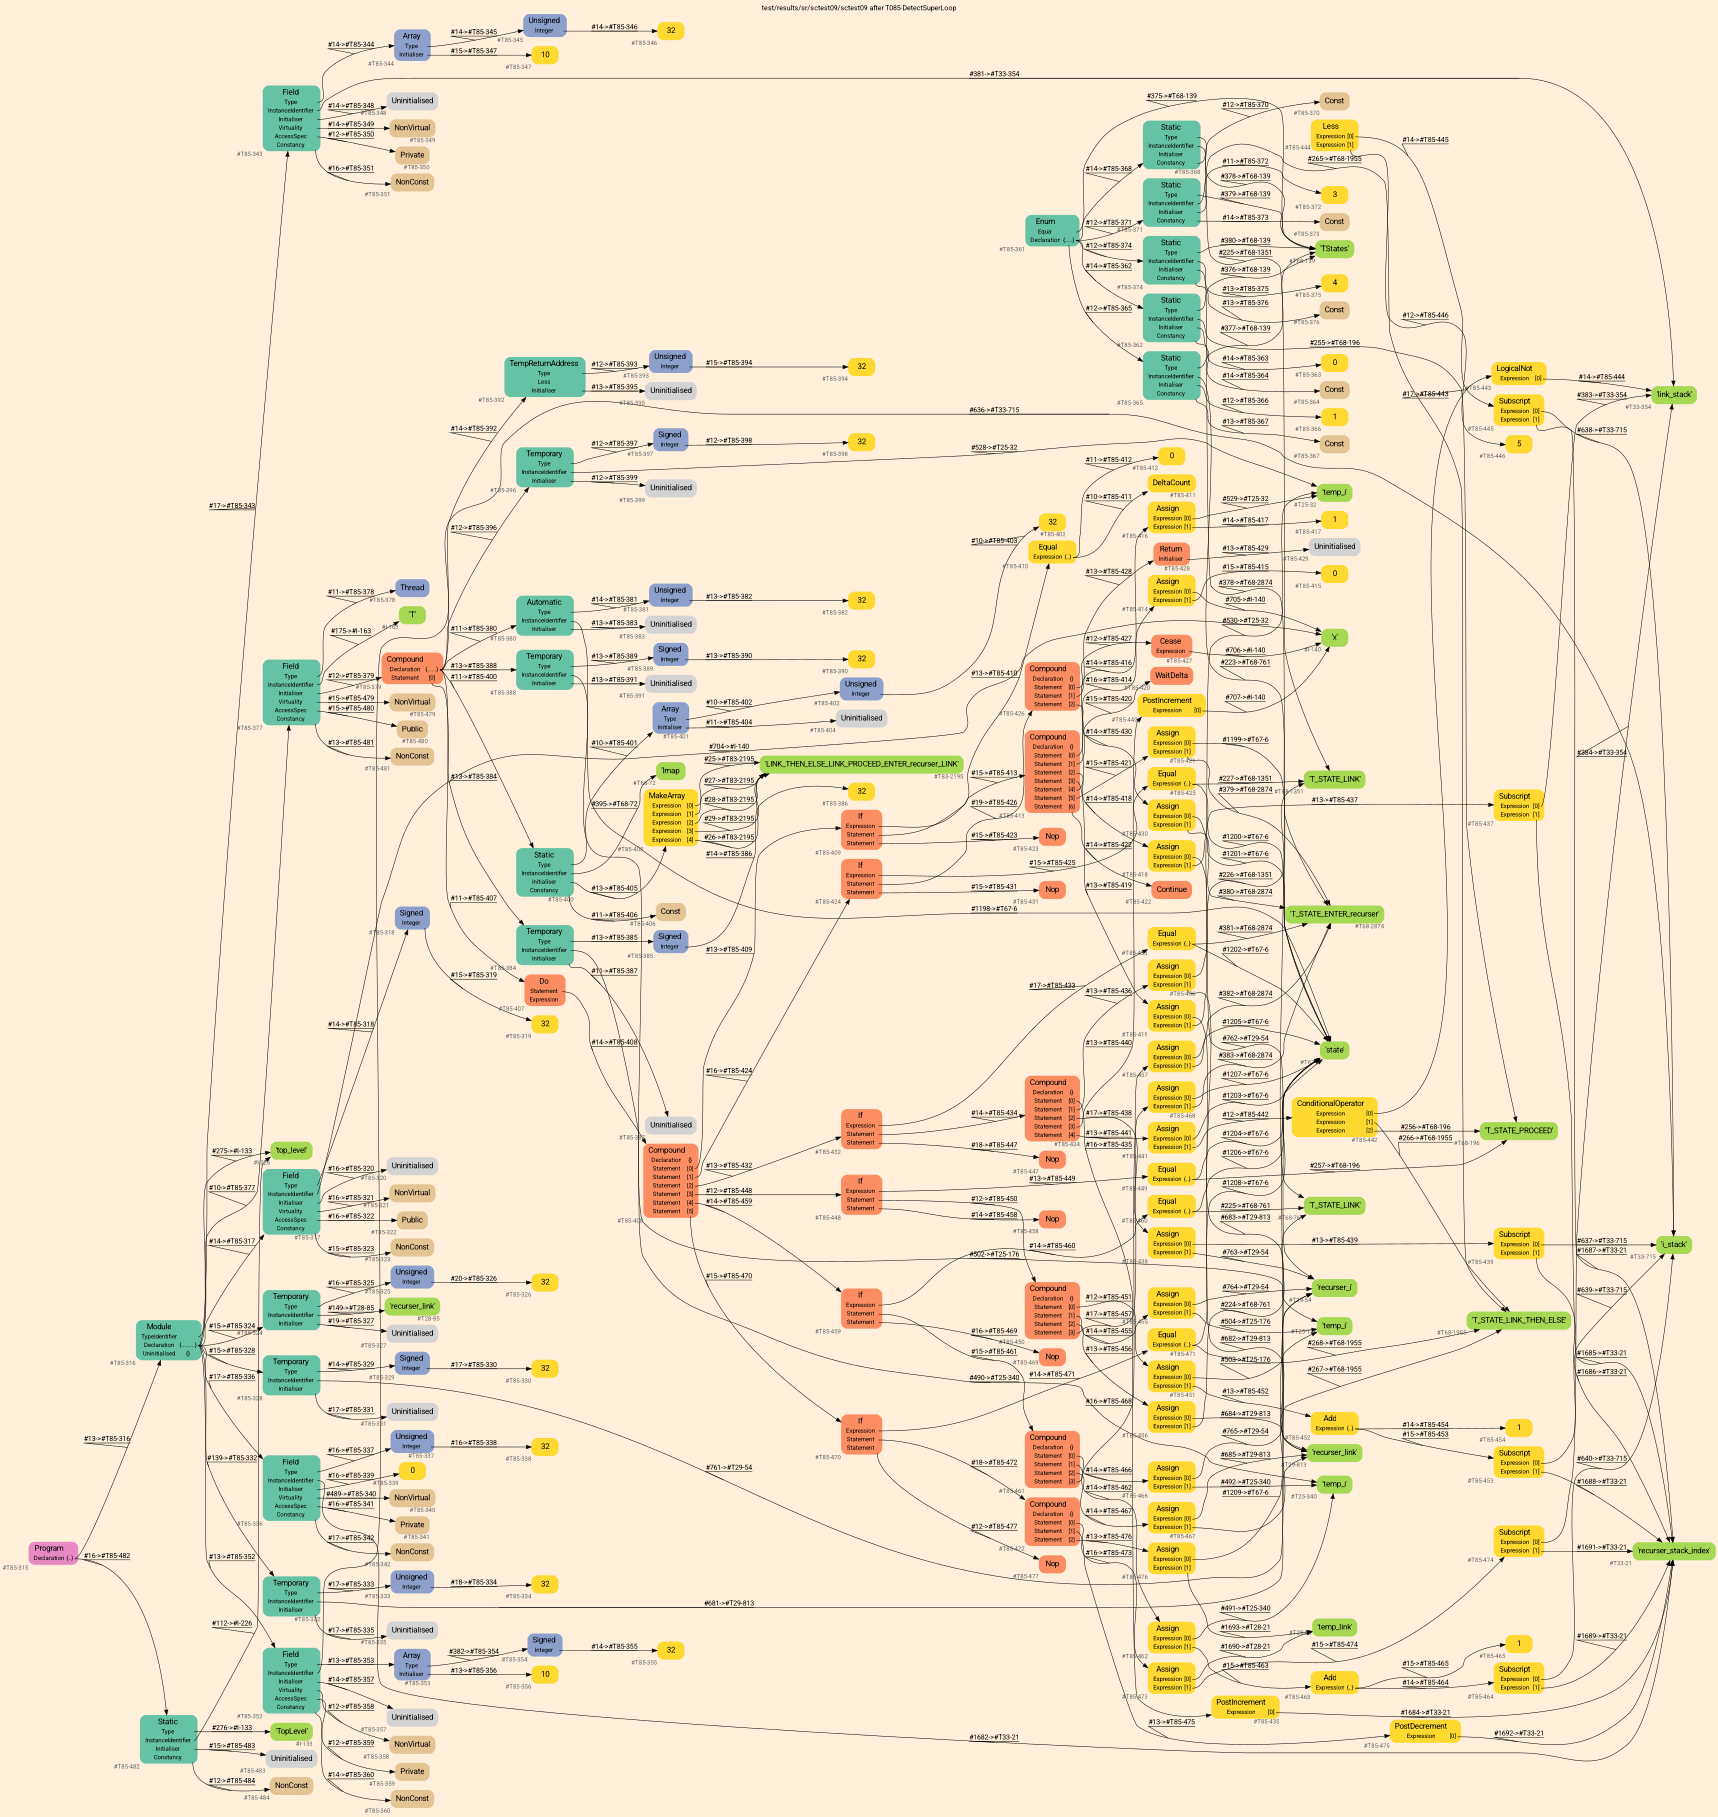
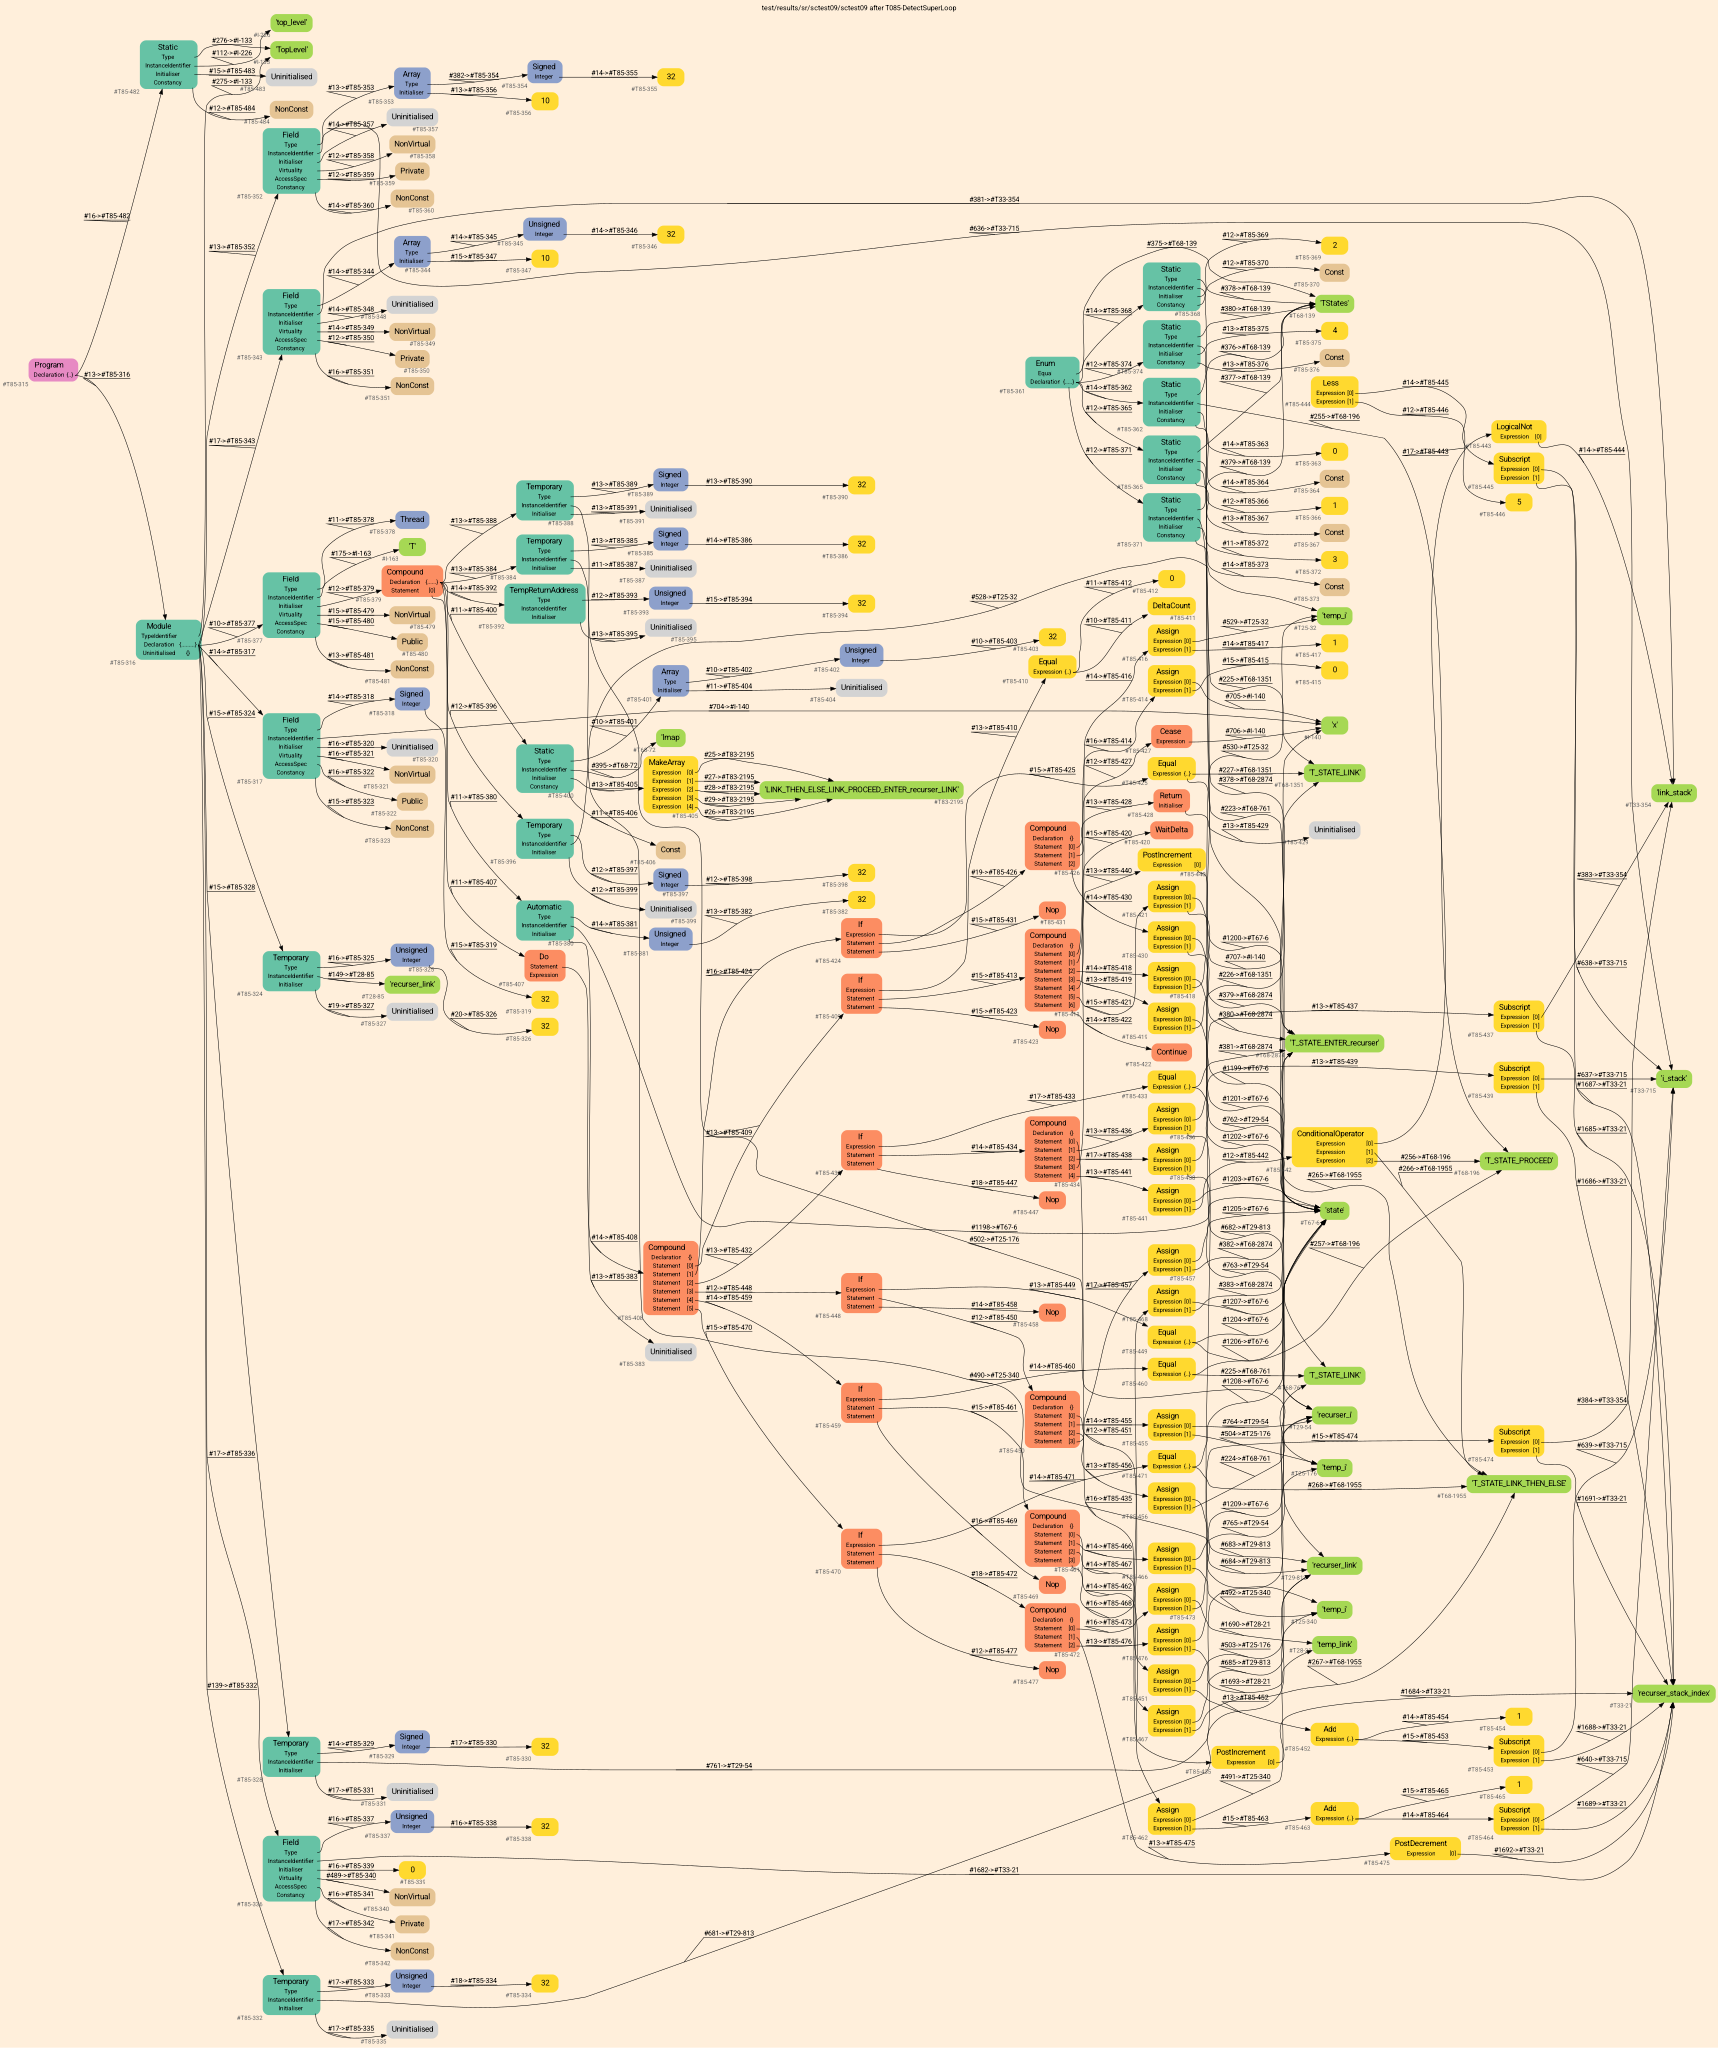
node "2": added
node "TempReturnAddress": text "Less" -> "InstanceIdentifier"
edge "Module" -> "'top_level'": now "Module" -> "'TopLevel'"
